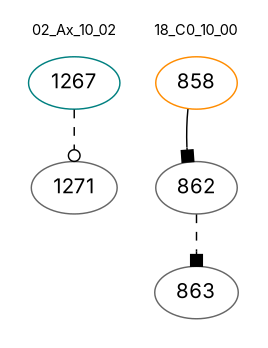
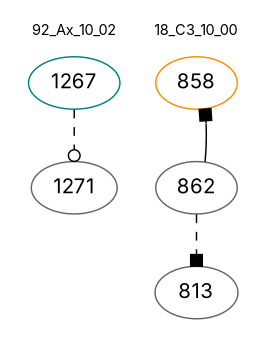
cluster "02_Ax_10_02": label "02_Ax_10_02" -> "92_Ax_10_02"
cluster "18_C0_10_00": label "18_C0_10_00" -> "18_C3_10_00"
edge "858" -> "862": reversed
node "863": label "863" -> "813"
